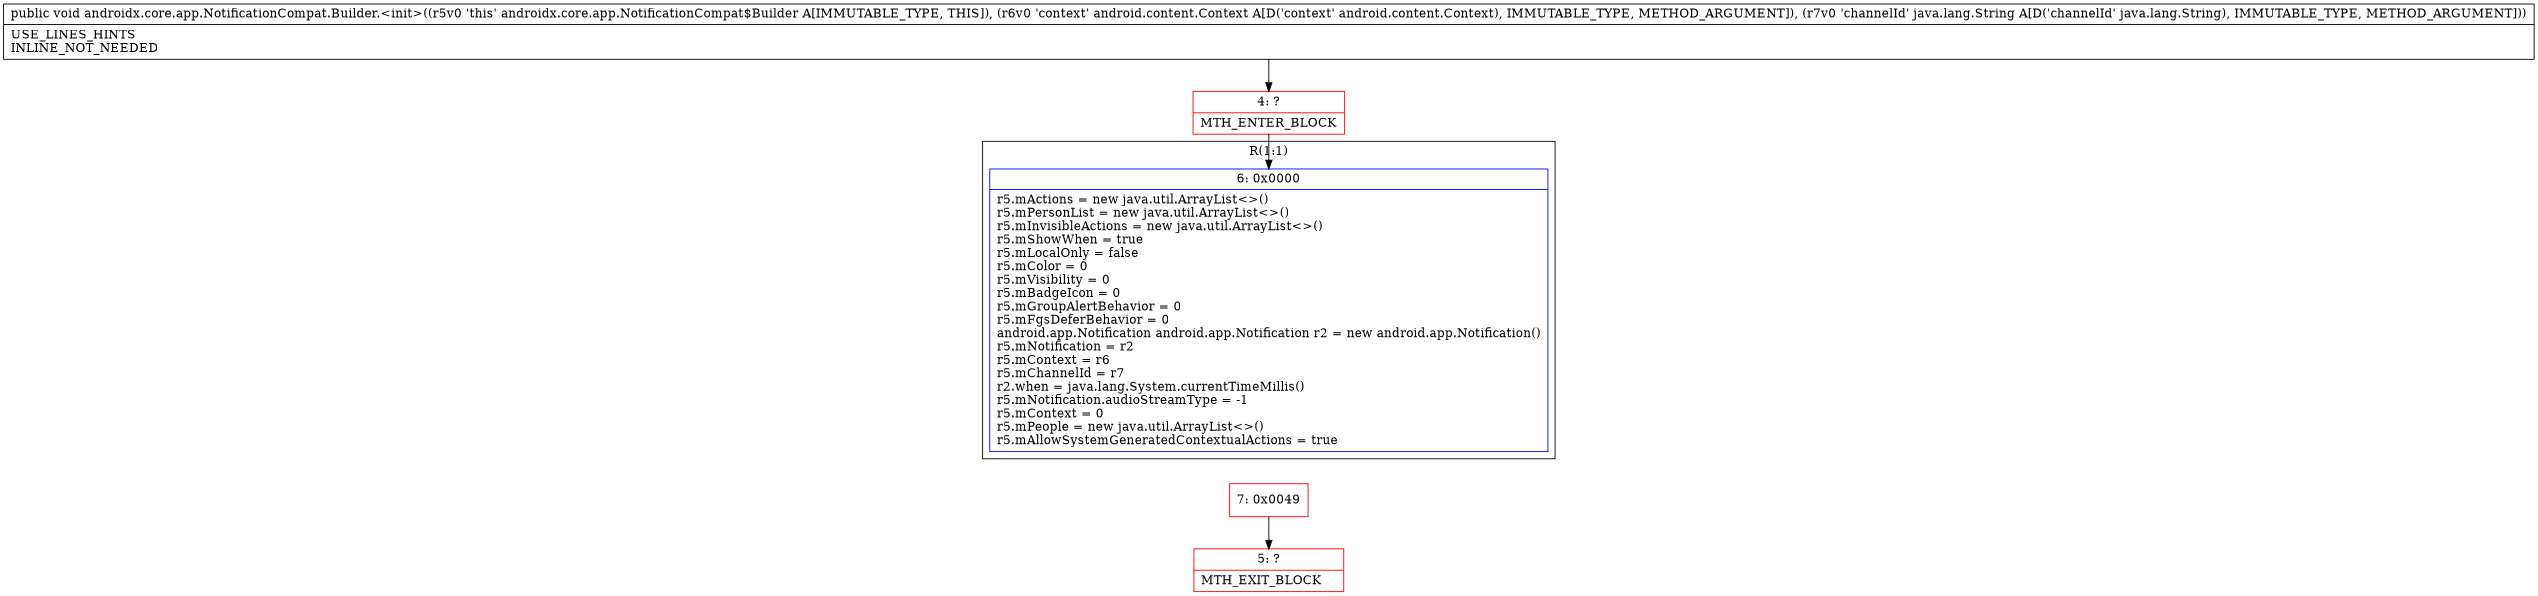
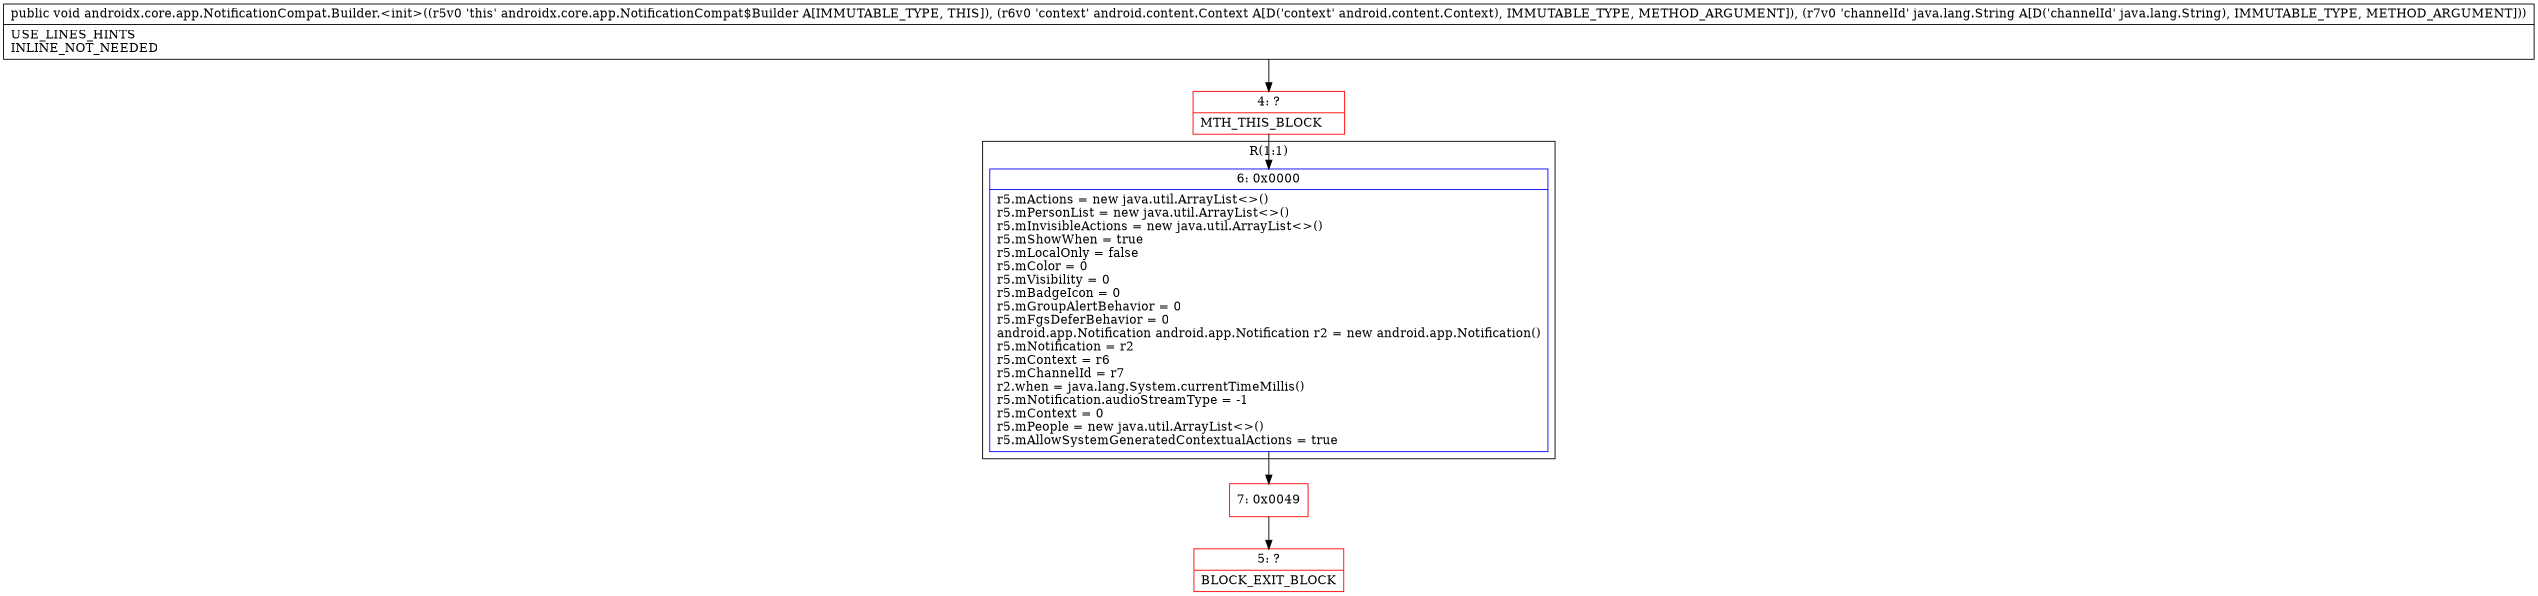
node "4: ?": text "MTH_ENTER_BLOCK" -> "MTH_THIS_BLOCK"
edge "6: 0x0000" -> "7: 0x0049": added
node "5: ?": text "MTH_EXIT_BLOCK" -> "BLOCK_EXIT_BLOCK"
